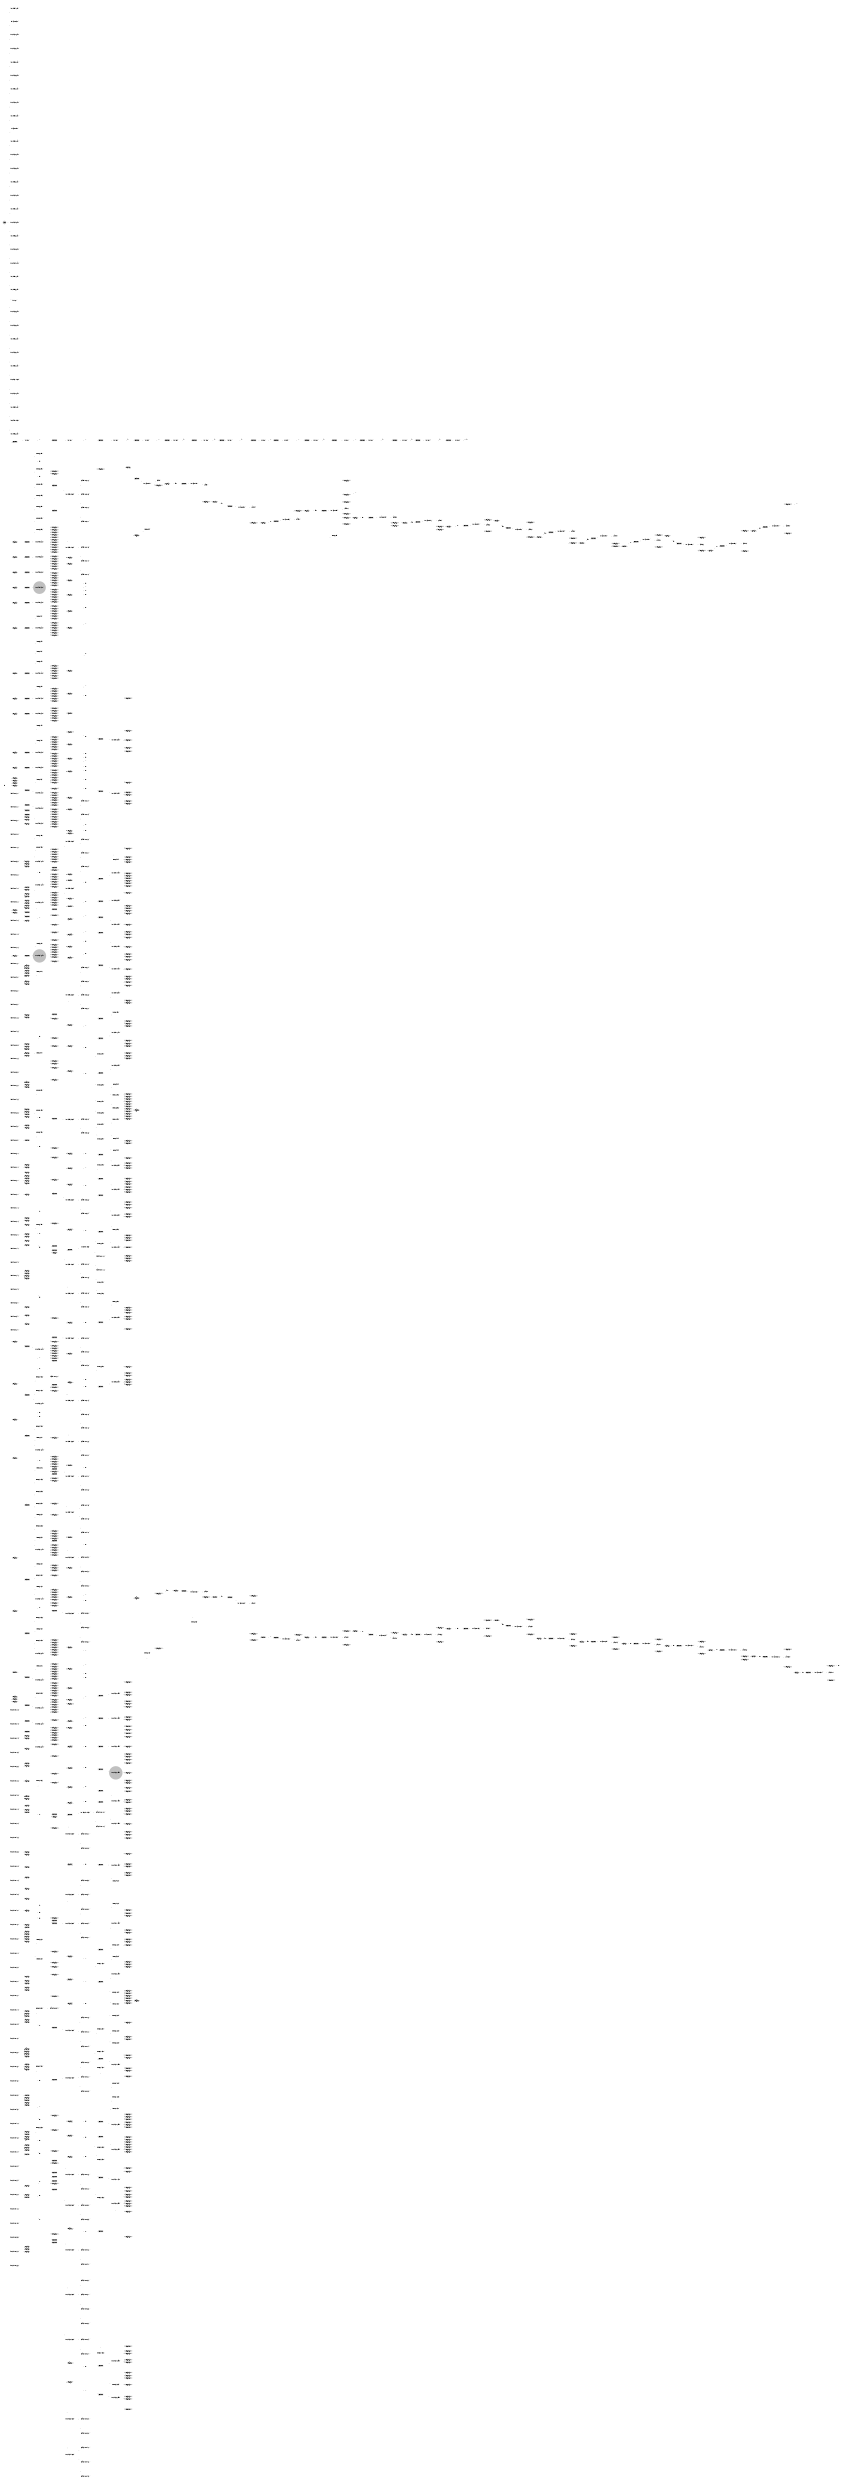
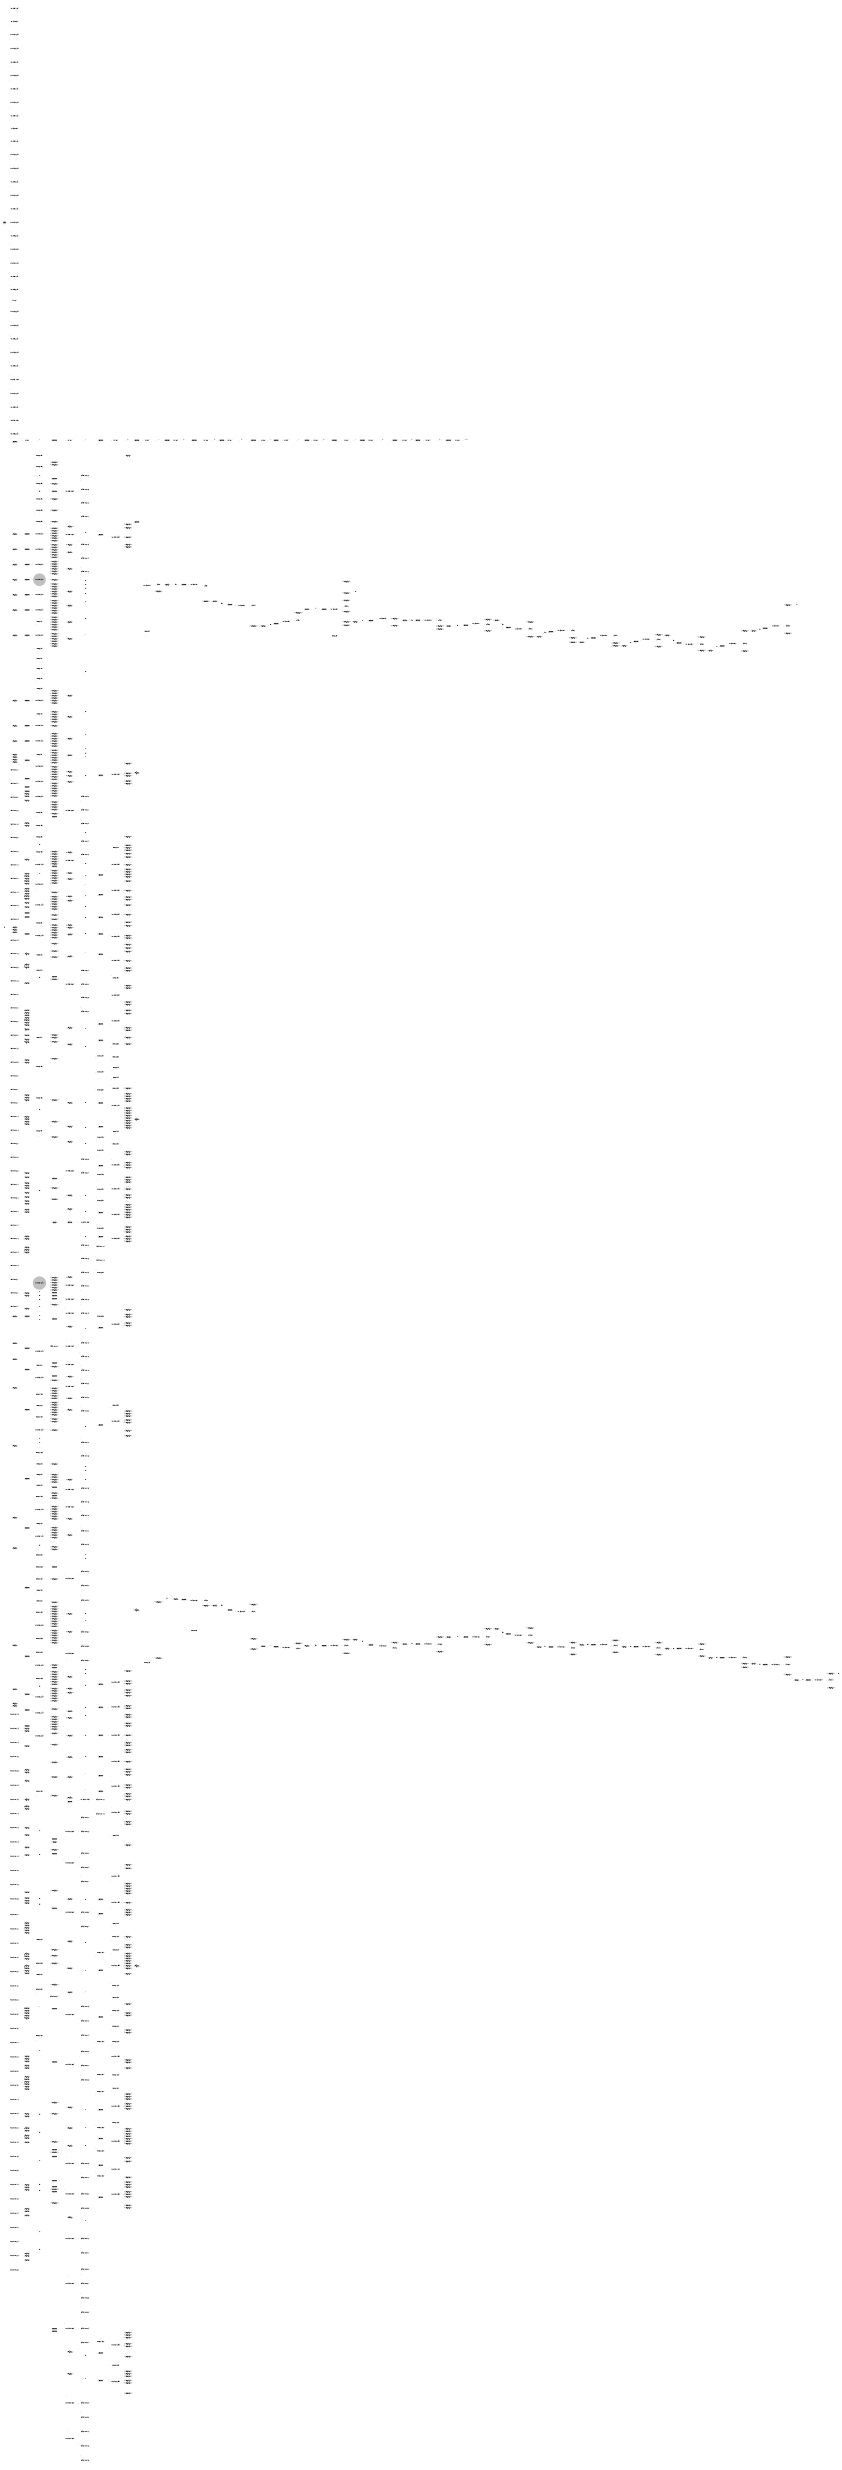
node "( next_tmp15 3 left 3 )": added
node "( goal left 35 )": removed
node "( true ( cell right 5 2 blank ) )": fillcolor grey -> white
